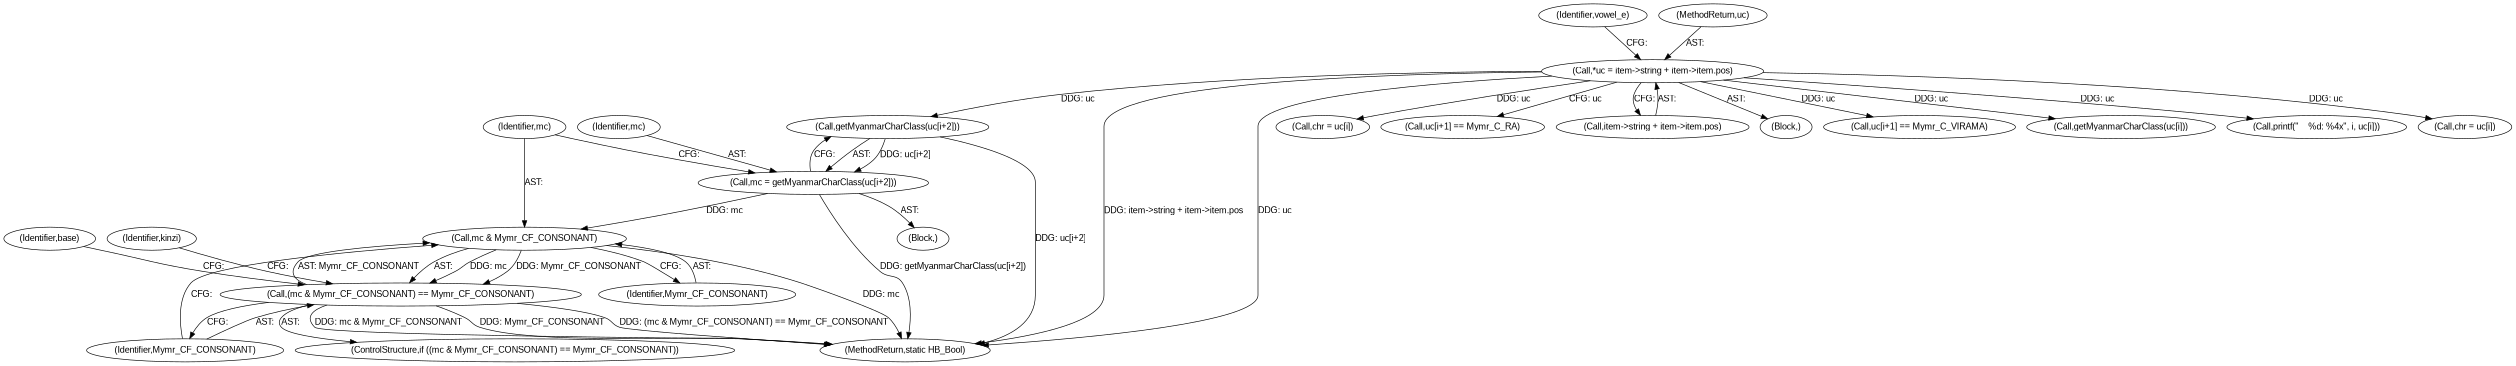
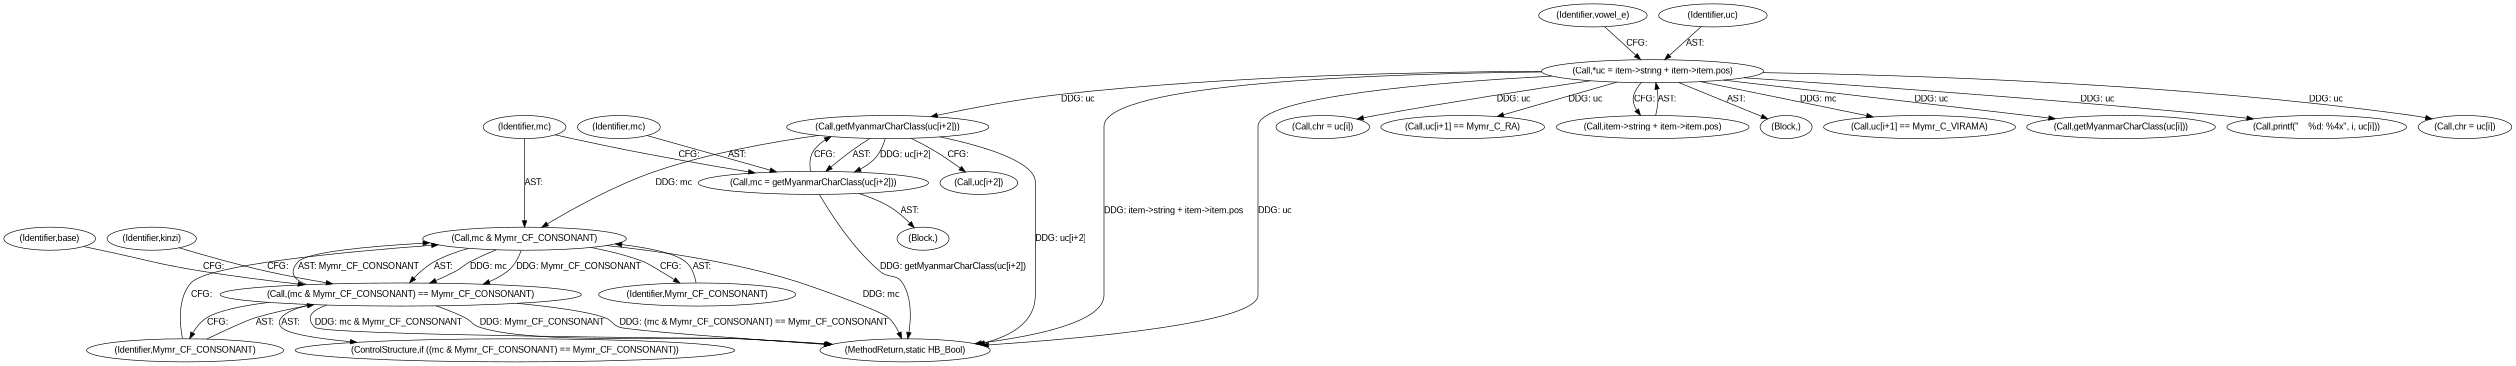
node "(MethodReturn,uc)": label "(MethodReturn,uc)" -> "(Identifier,uc)"
edge "(Call,*uc = item->string + item->item.pos)" -> "(Call,uc[i+1] == Mymr_C_RA)": label "CFG: uc" -> "DDG: uc"
edge "(Call,*uc = item->string + item->item.pos)" -> "(Call,uc[i+1] == Mymr_C_VIRAMA)": label "DDG: uc" -> "DDG: mc"
node "(Call,uc[i+2])": added
edge "(Call,mc = getMyanmarCharClass(uc[i+2]))" -> "(Call,mc & Mymr_CF_CONSONANT)": now "(Call,getMyanmarCharClass(uc[i+2]))" -> "(Call,mc & Mymr_CF_CONSONANT)"
